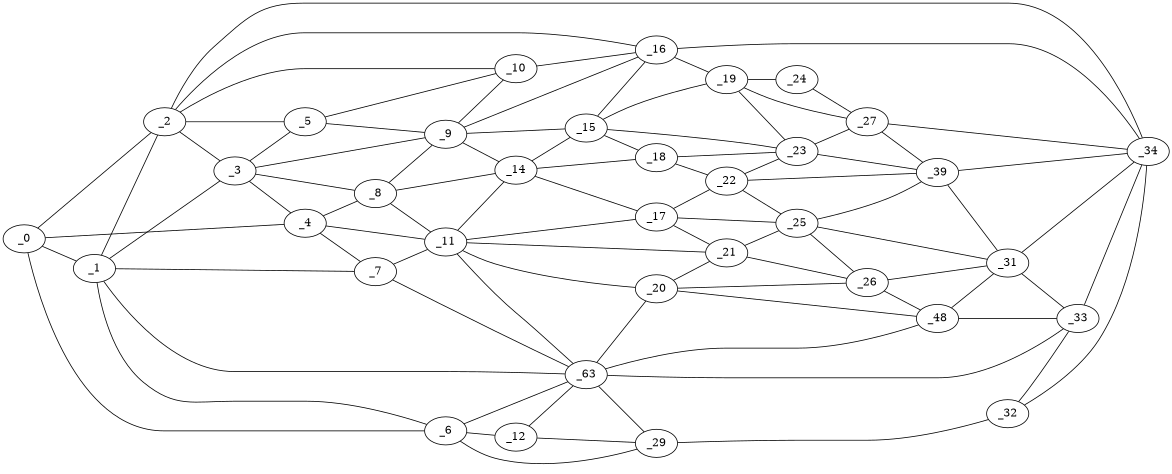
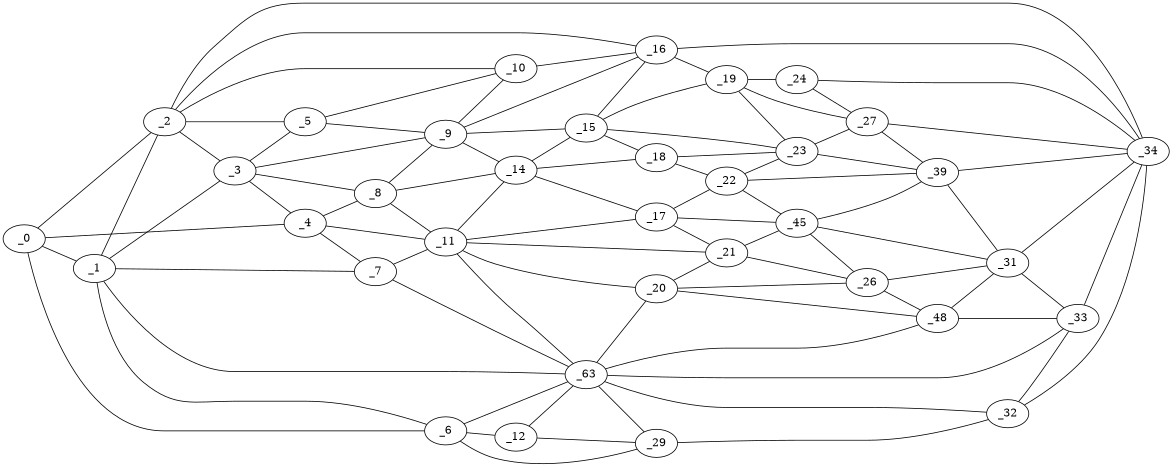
edge "_24" -- "_34": added
node "_25": label "_25" -> "_45"
edge "_63" -- "_32": added
